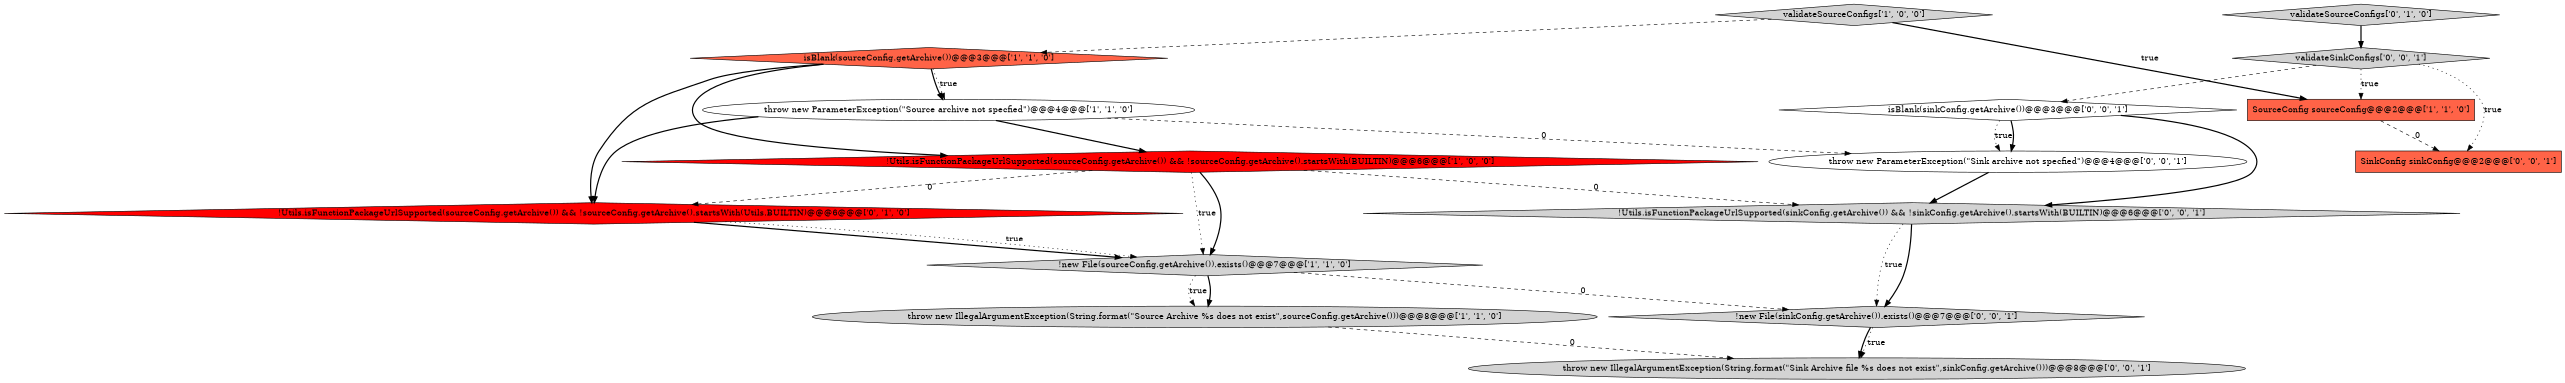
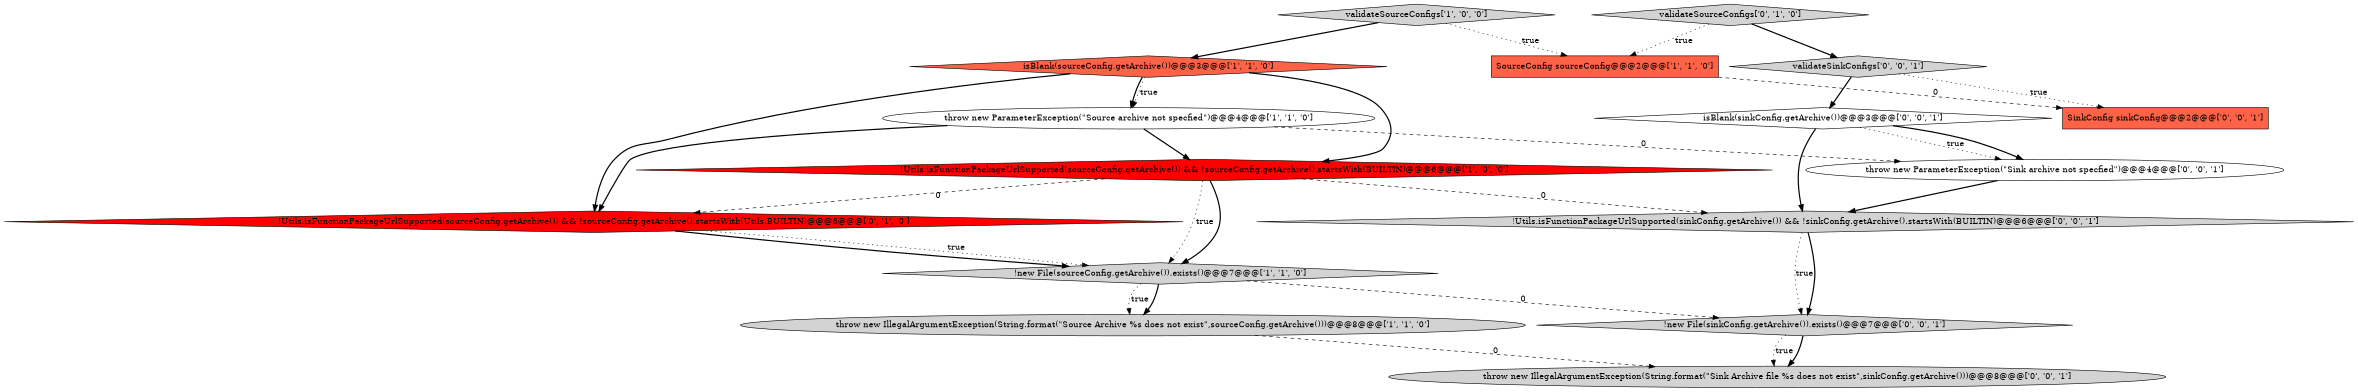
edge "validateSourceConfigs['1', '0', '0']" -> "isBlank(sourceConfig.getArchive())@@@3@@@['1', '1', '0']": style dashed -> bold
edge "validateSourceConfigs['1', '0', '0']" -> "SourceConfig sourceConfig@@@2@@@['1', '1', '0']": style bold -> dotted
edge "validateSinkConfigs['0', '0', '1']" -> "SourceConfig sourceConfig@@@2@@@['1', '1', '0']": now "validateSourceConfigs['0', '1', '0']" -> "SourceConfig sourceConfig@@@2@@@['1', '1', '0']"
edge "validateSinkConfigs['0', '0', '1']" -> "isBlank(sinkConfig.getArchive())@@@3@@@['0', '0', '1']": style dashed -> bold
